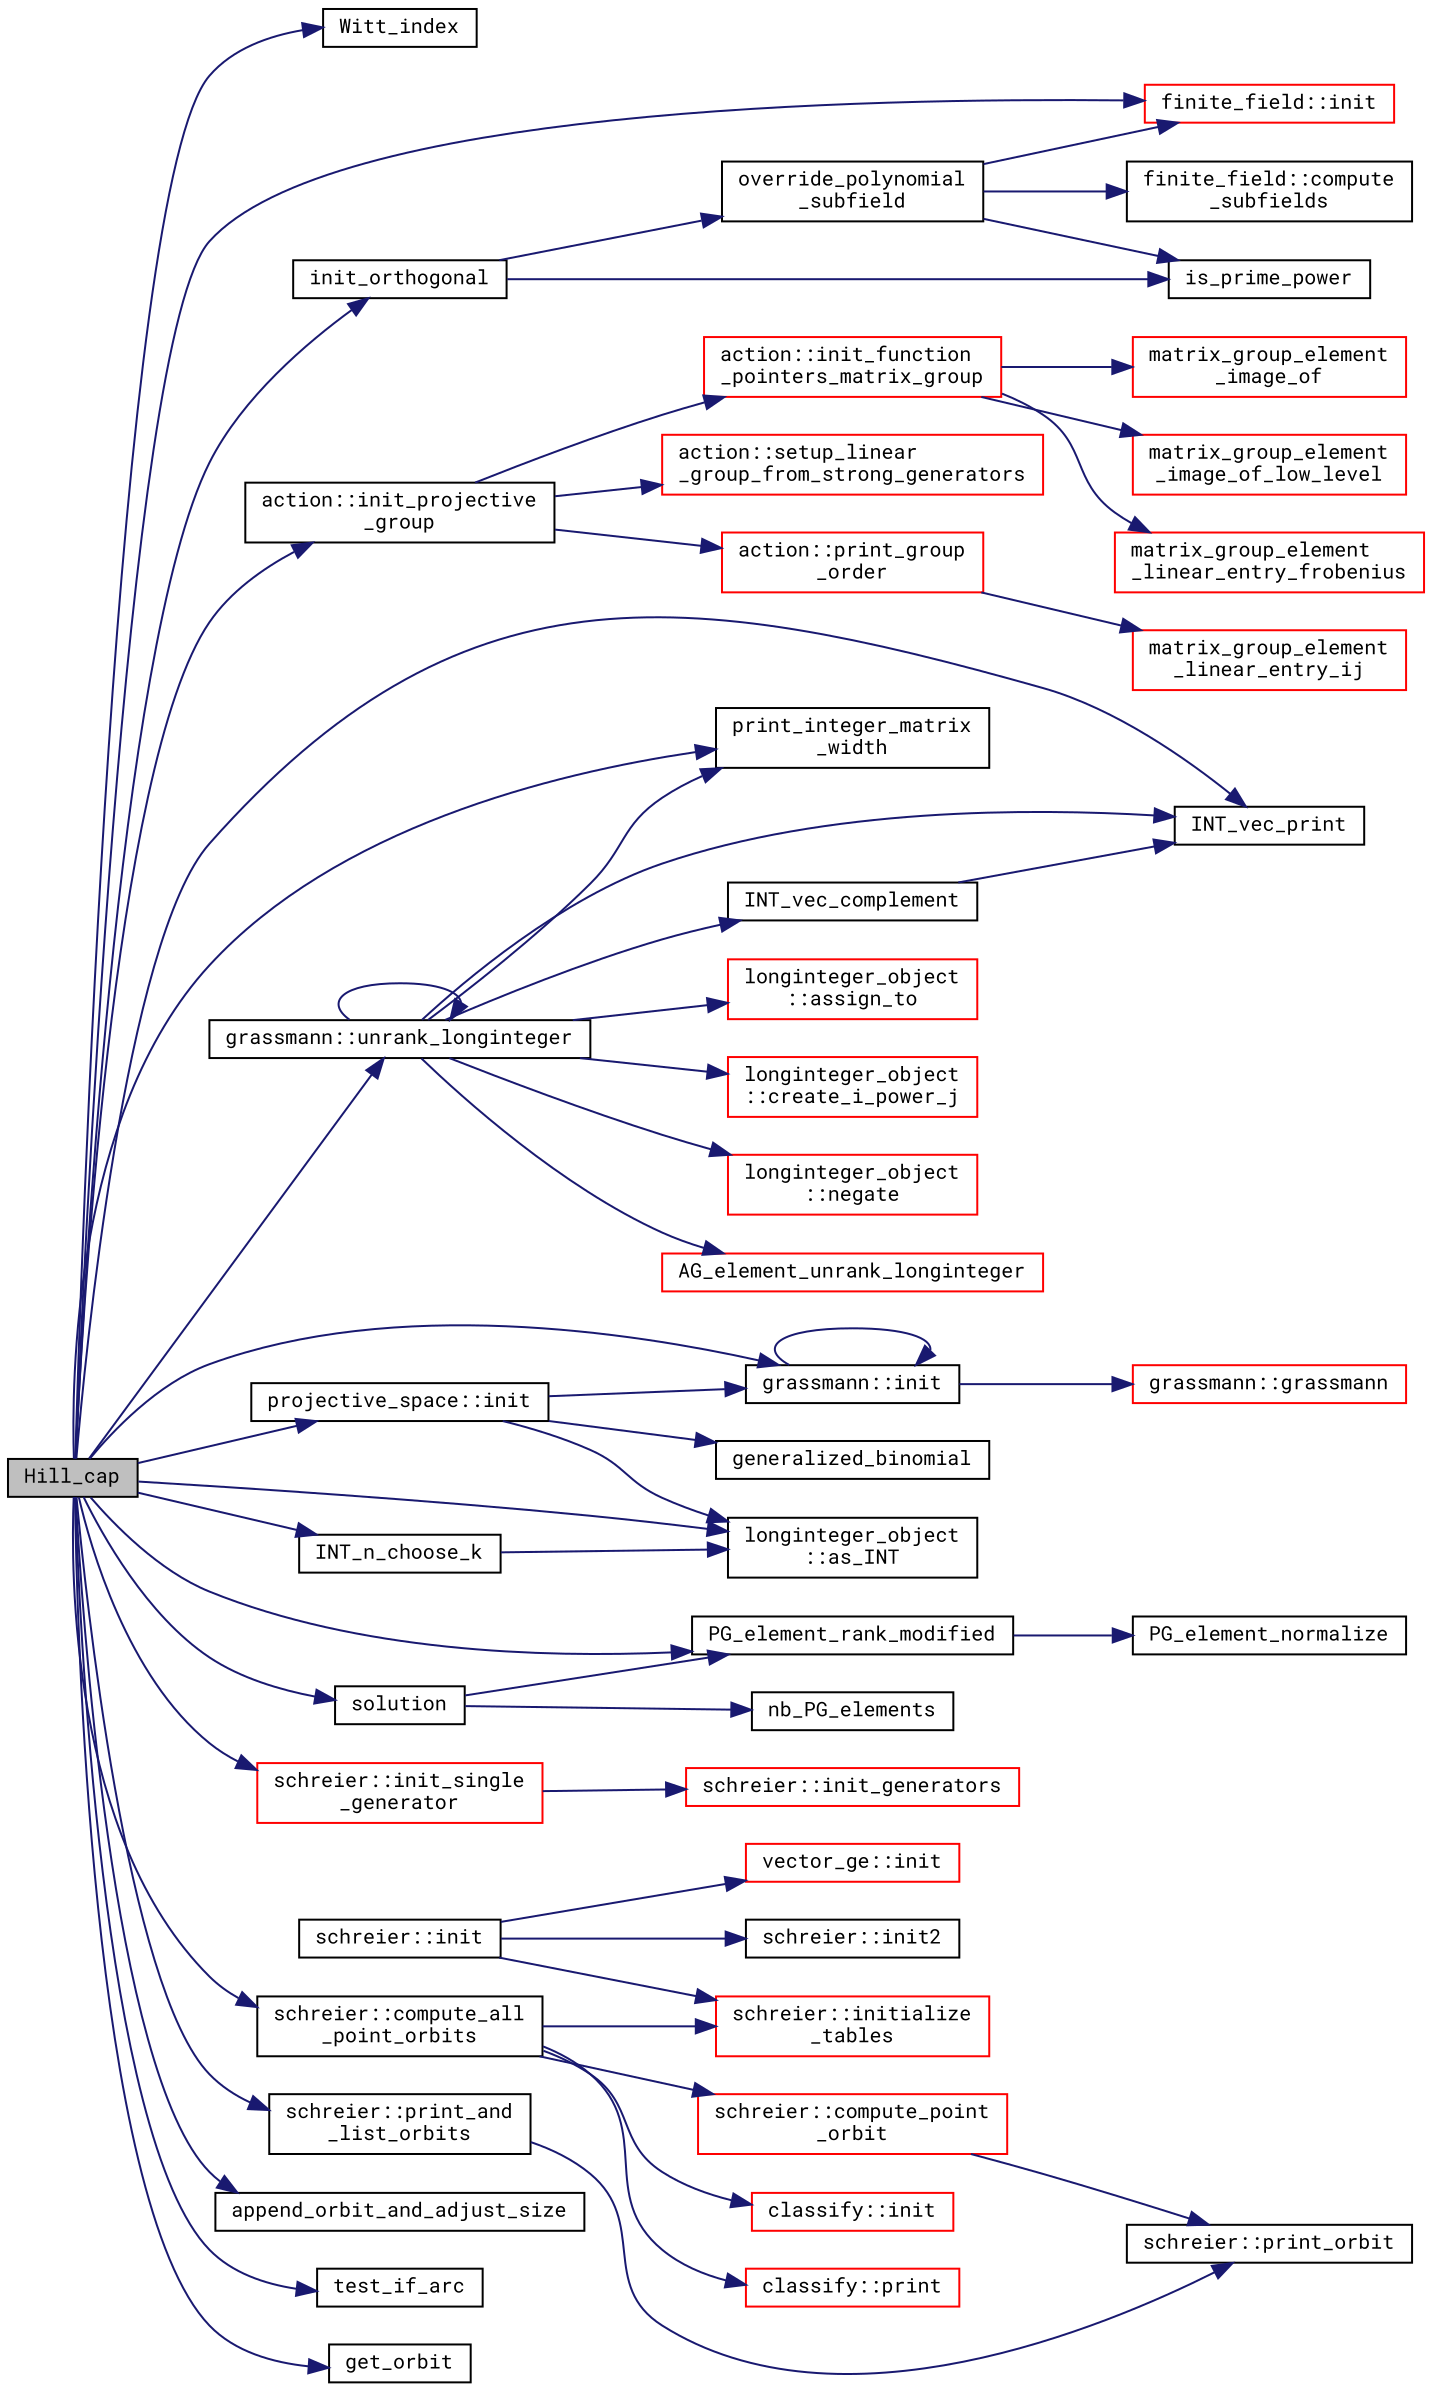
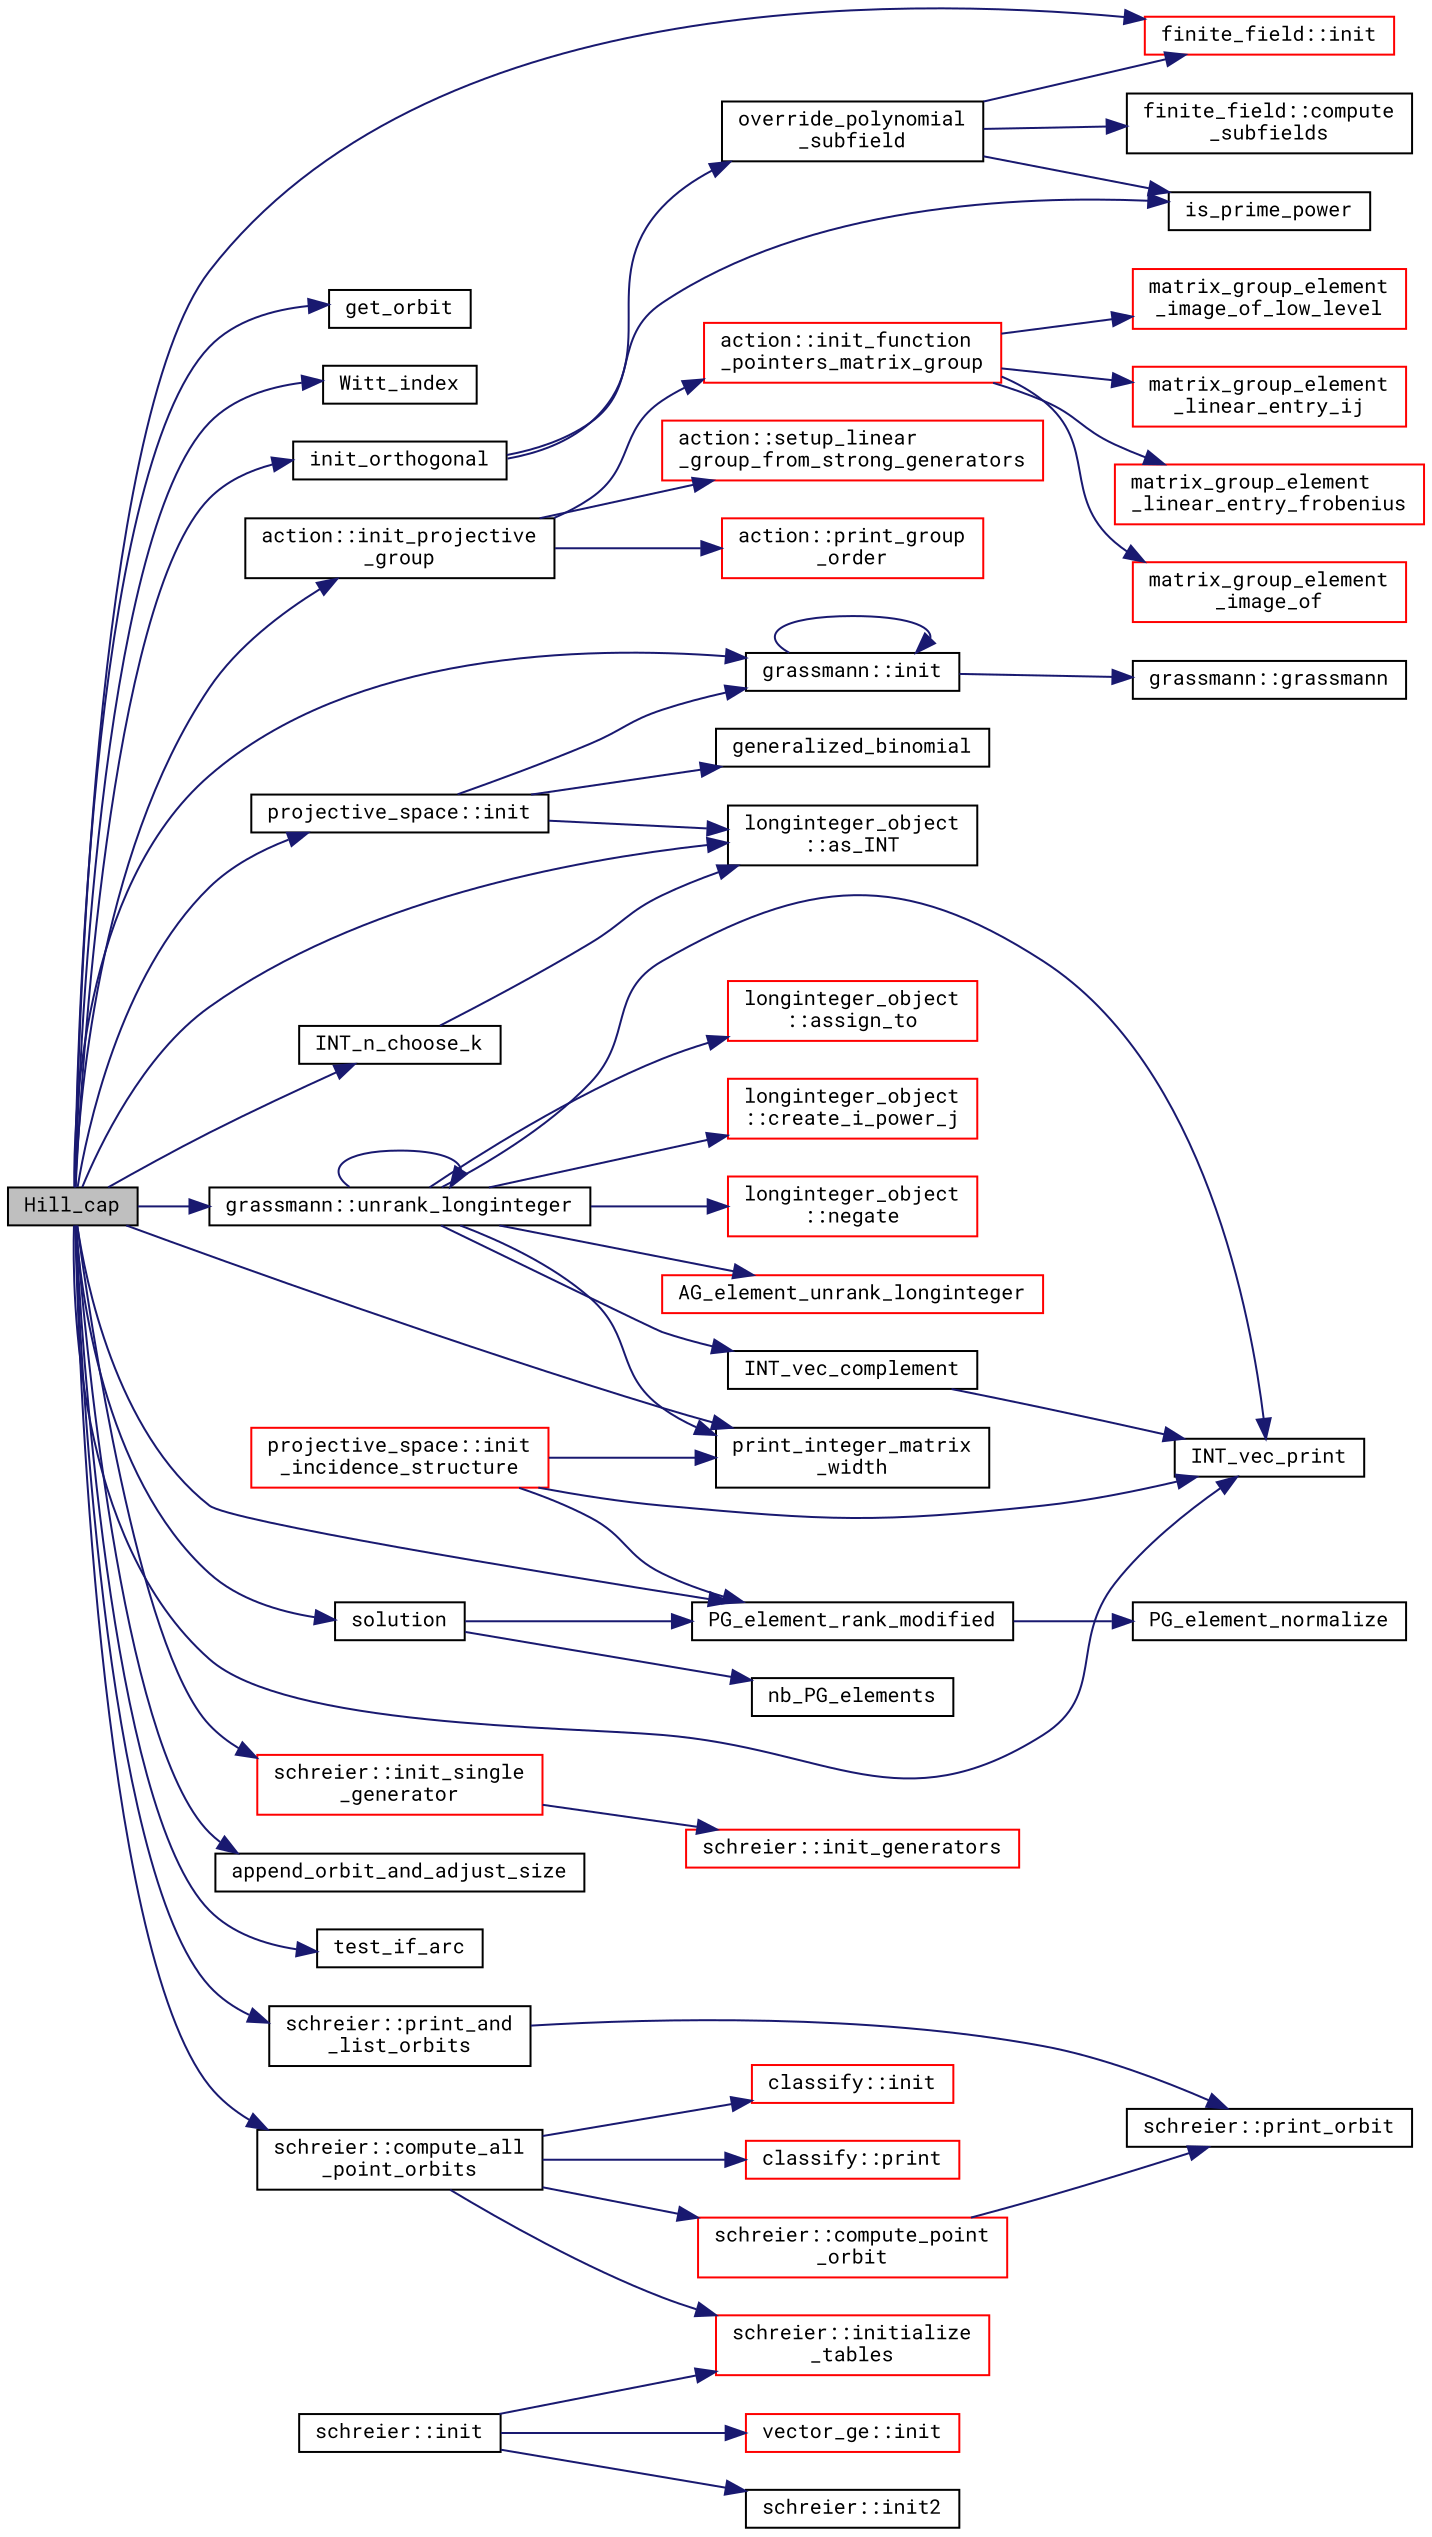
edge "action::print_group _order" -> "matrix_group_element _linear_entry_ij": now "action::init_function _pointers_matrix_group" -> "matrix_group_element _linear_entry_ij"
node "grassmann::grassmann": color red -> black
node "projective_space::init _incidence_structure": added
